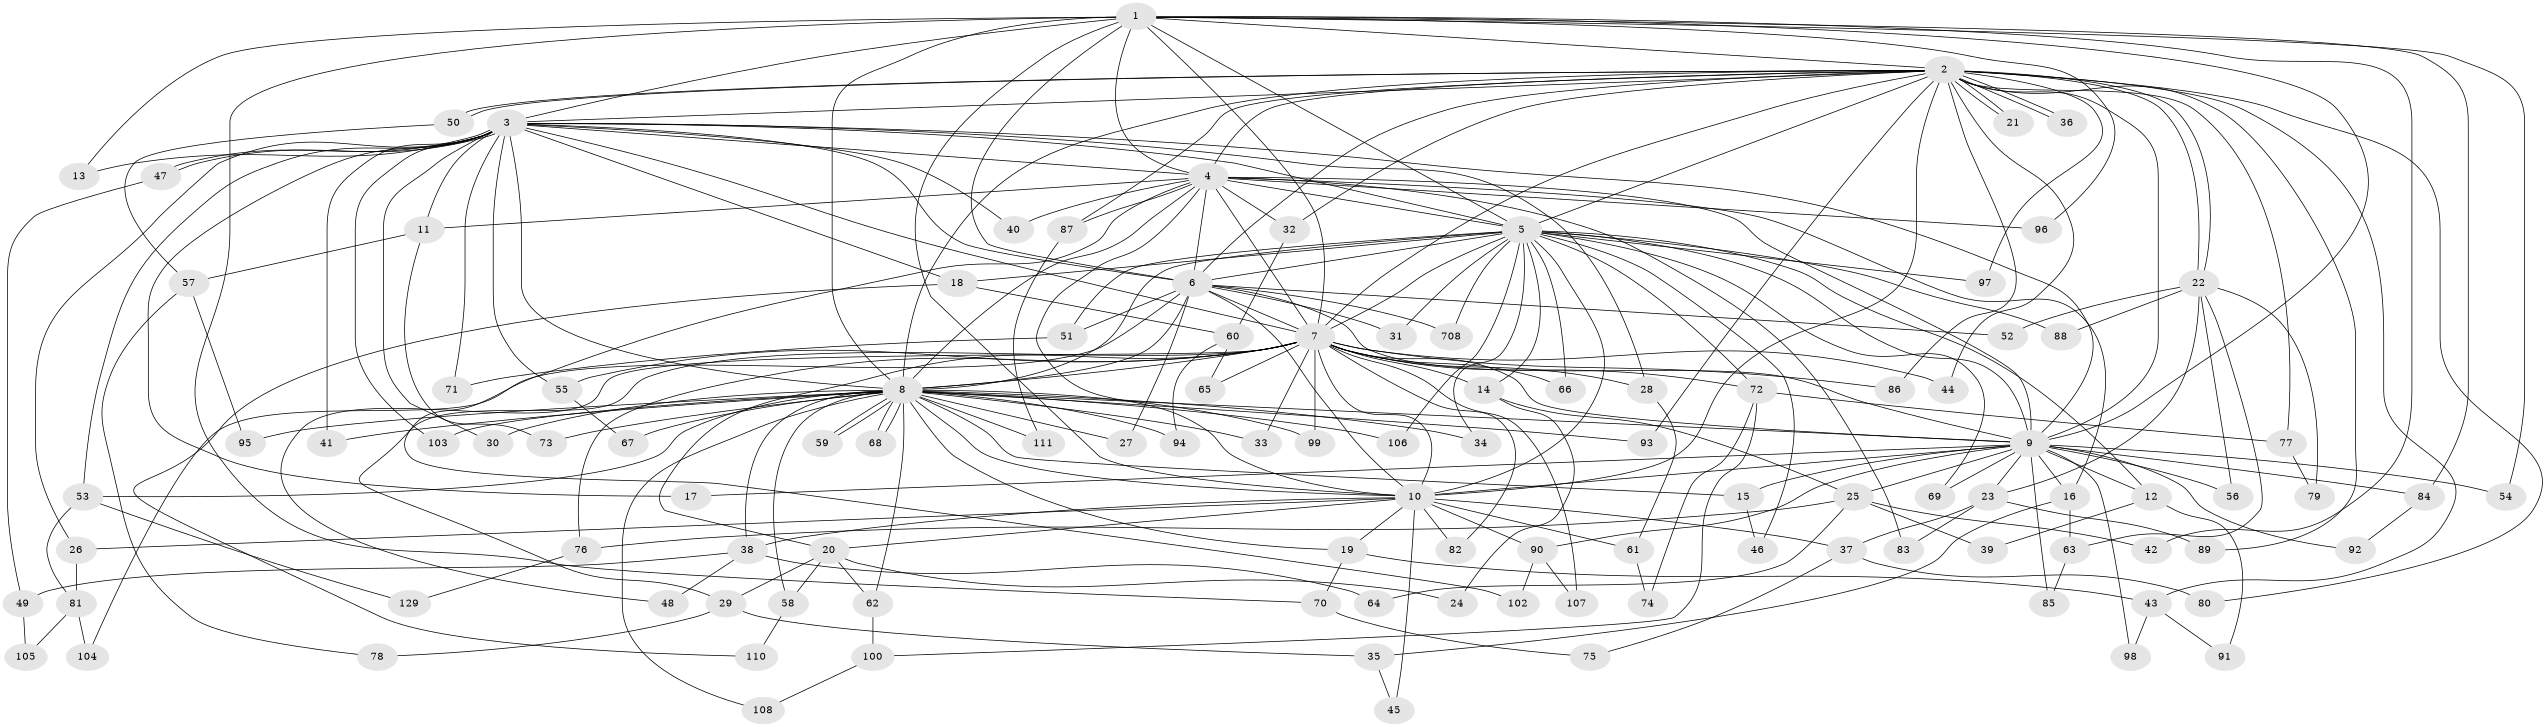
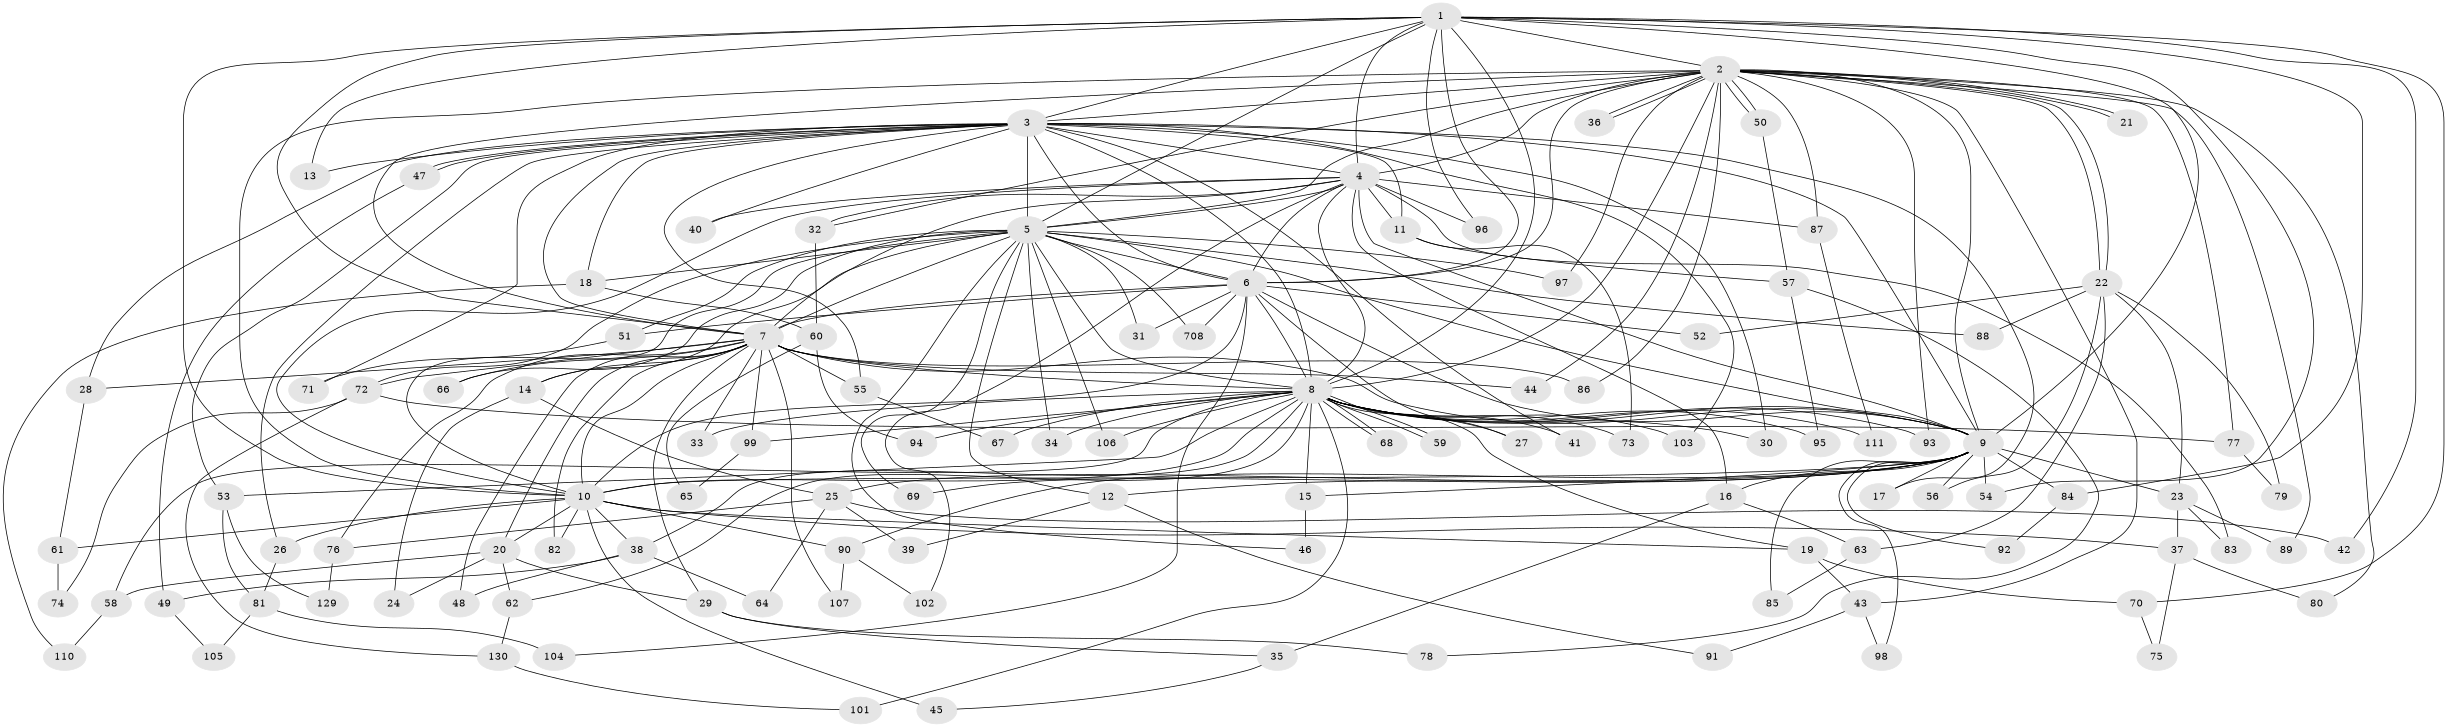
edge "7" -- "65": now "99" -- "65"
node "100": label "100" -> "130"
node "108": label "108" -> "101"
